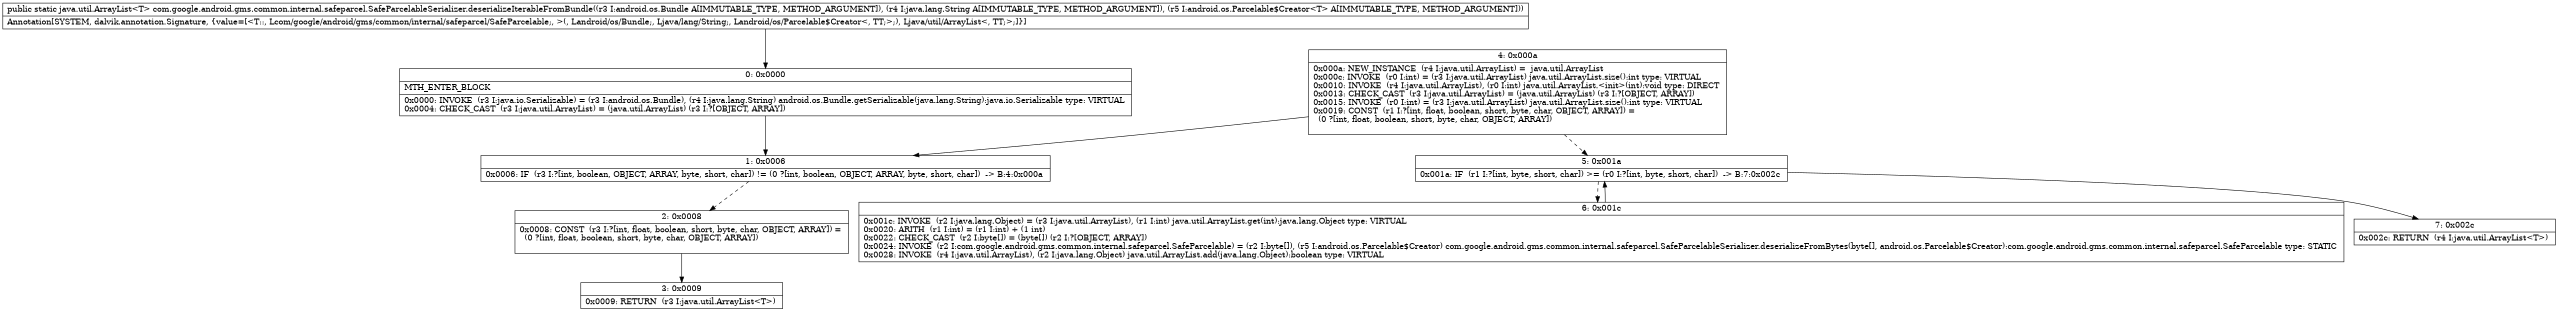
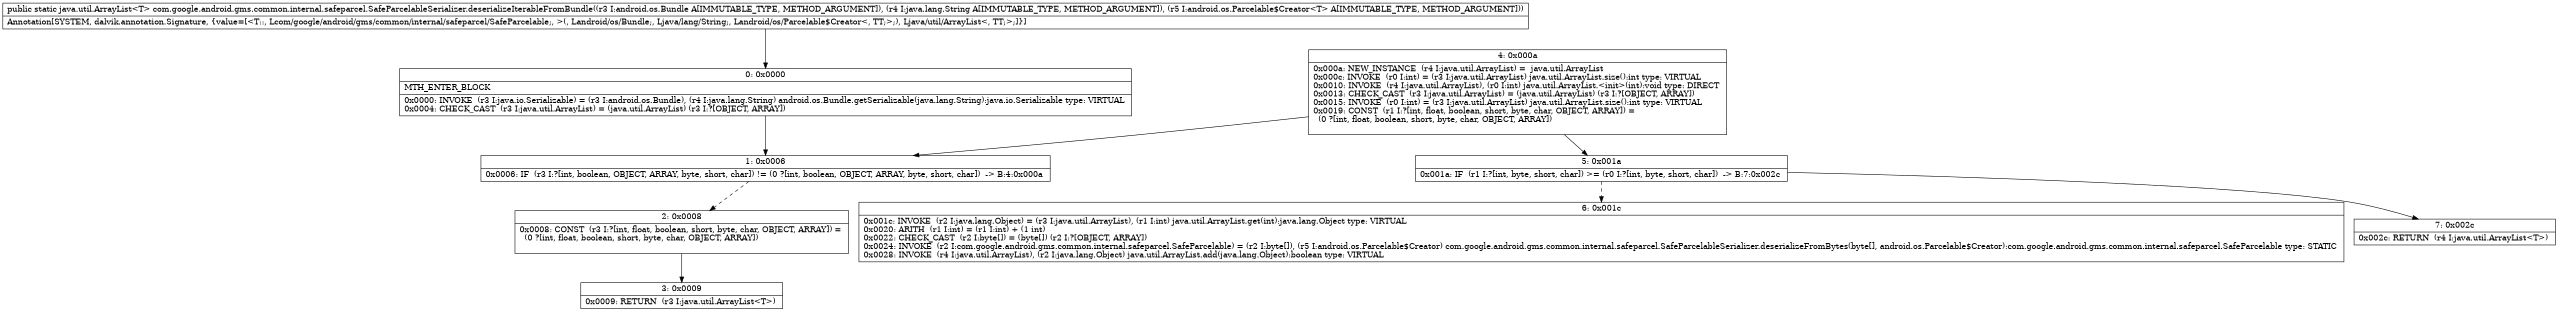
edge "4: 0x000a" -> "5: 0x001a": style dashed -> solid
edge "6: 0x001c" -> "5: 0x001a": removed
